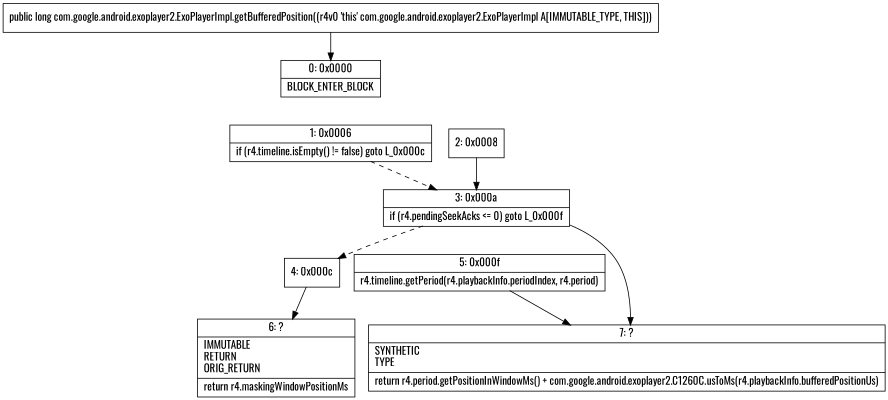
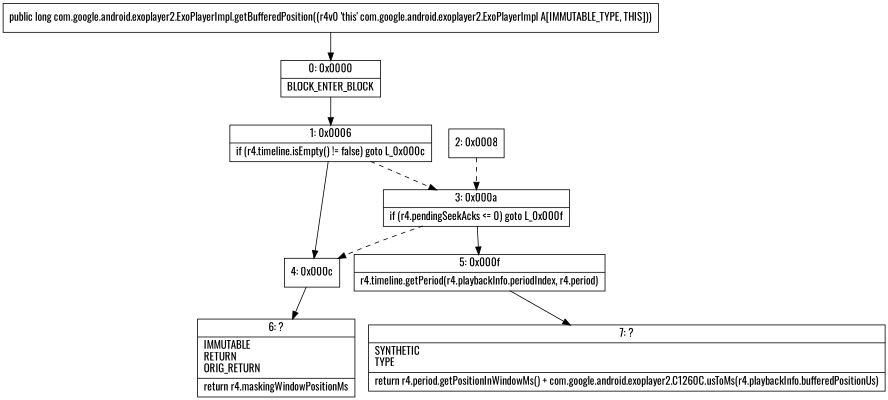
edge "0: 0x0000" -> "1: 0x0006": added
edge "2: 0x0008" -> "3: 0x000a": style solid -> dashed
edge "1: 0x0006" -> "4: 0x000c": added
edge "3: 0x000a" -> "7: ?": now "3: 0x000a" -> "5: 0x000f"
